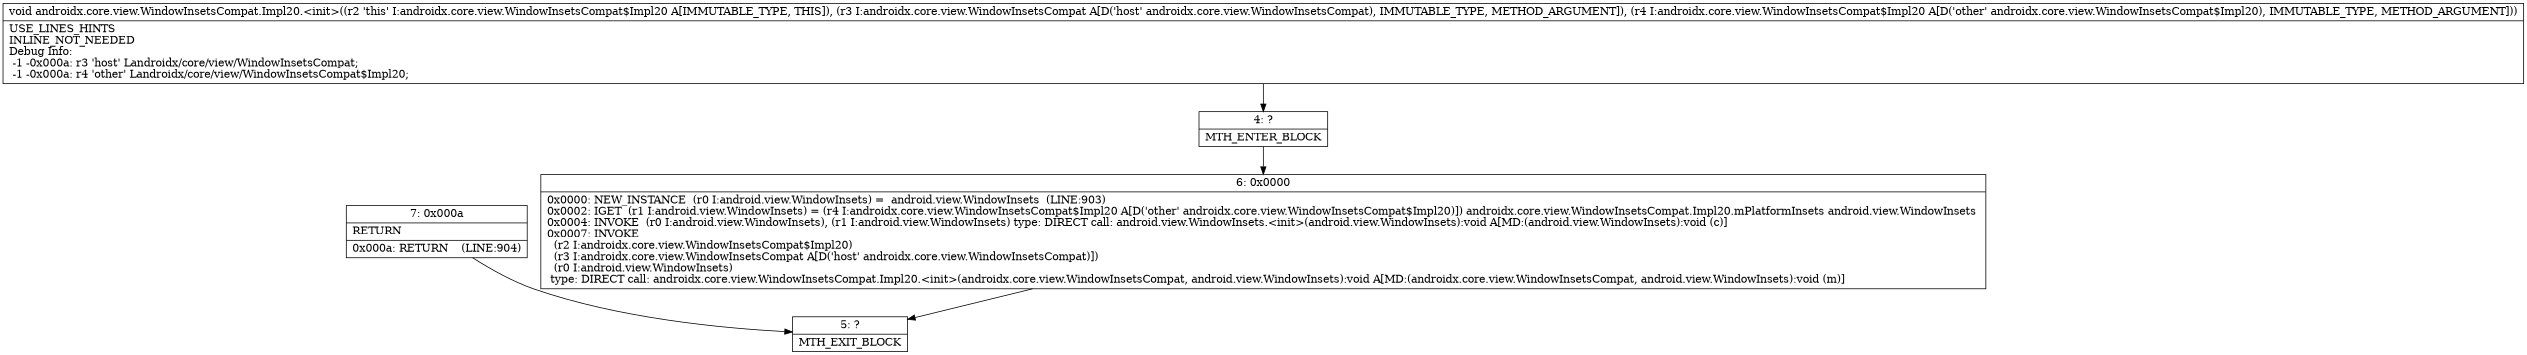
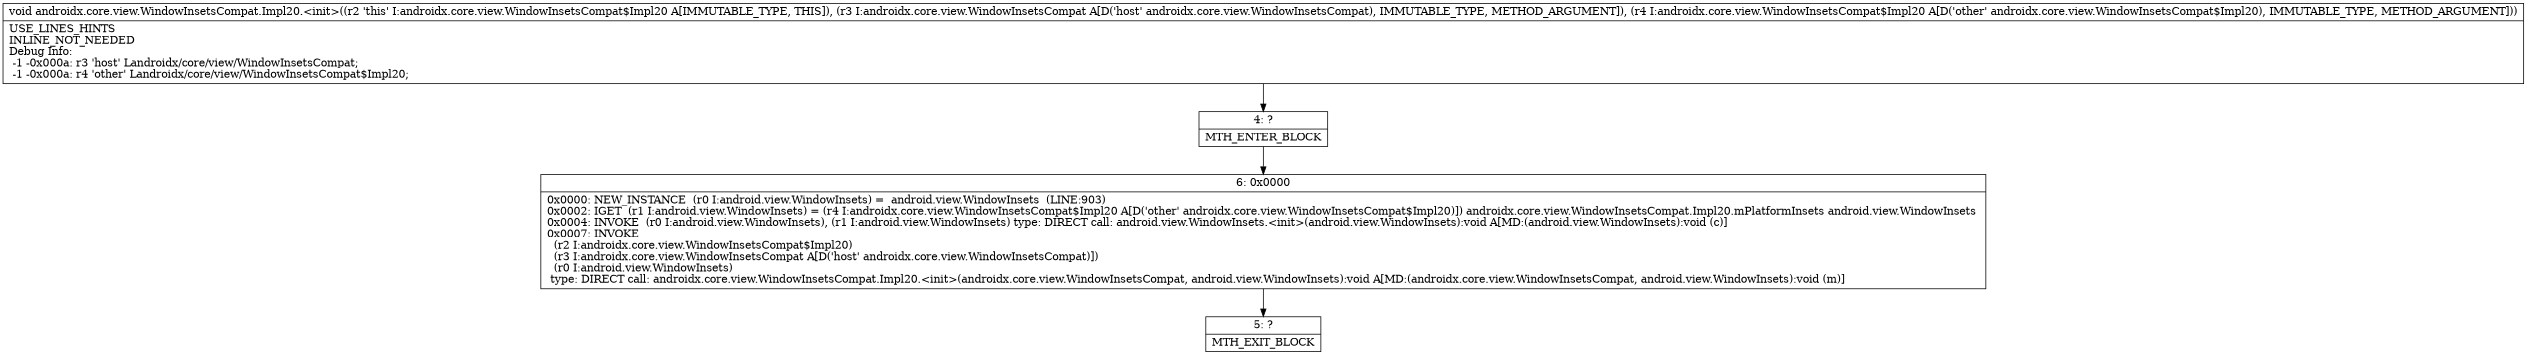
node "7: 0x000a": removed
